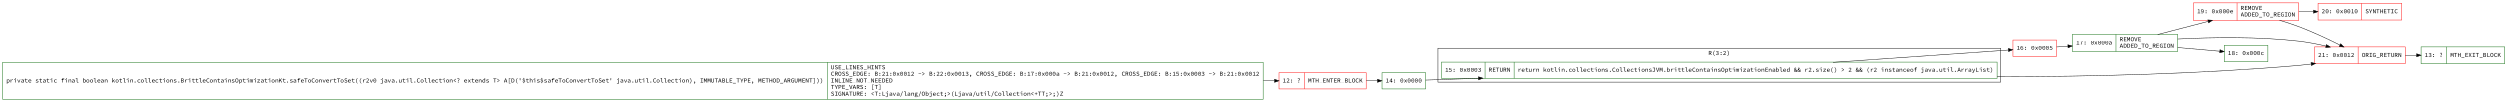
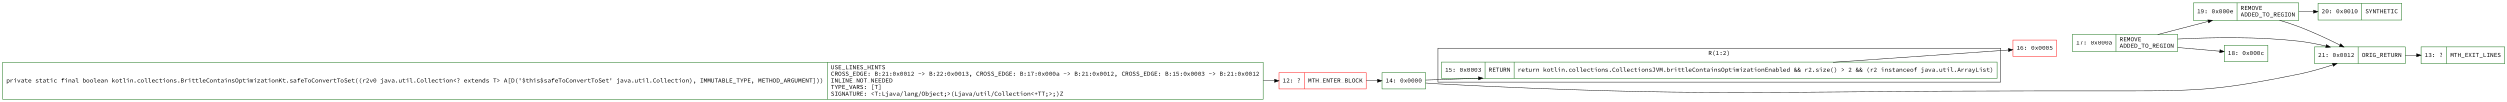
node "19: 0x000e": color red -> darkgreen
node "20: 0x0010": color red -> darkgreen
edge "16: 0x0005" -> "17: 0x000a": removed
cluster "R(3:2)": label "R(3:2)" -> "R(1:2)"
node "21: 0x0012": color red -> darkgreen
node "13: ?": text "MTH_EXIT_BLOCK" -> "MTH_EXIT_LINES"
edge "15: 0x0003" -> "21: 0x0012": now "14: 0x0000" -> "21: 0x0012"
